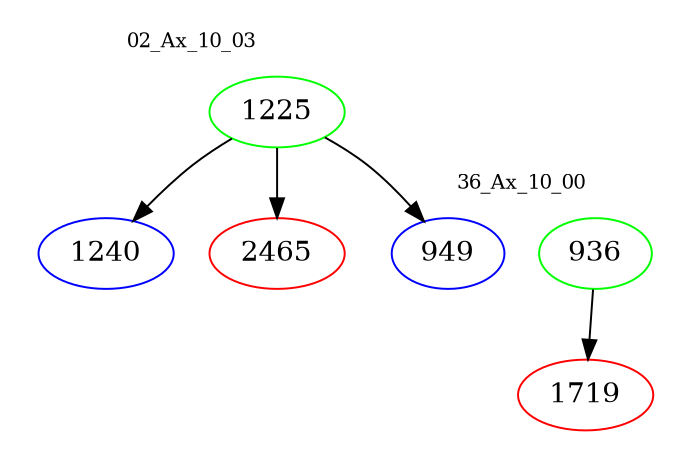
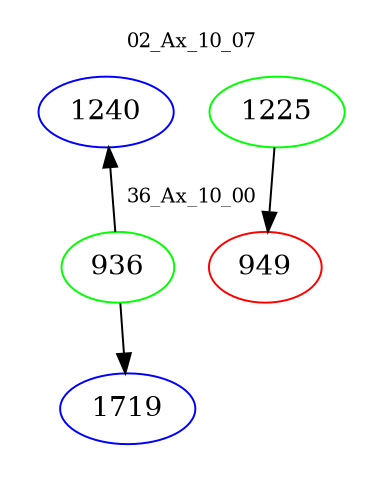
cluster "02_Ax_10_03": label "02_Ax_10_03" -> "02_Ax_10_07"
edge "1225" -> "1240": now "936" -> "1240"
node "2465": removed
node "949": color blue -> red
node "1719": color red -> blue
